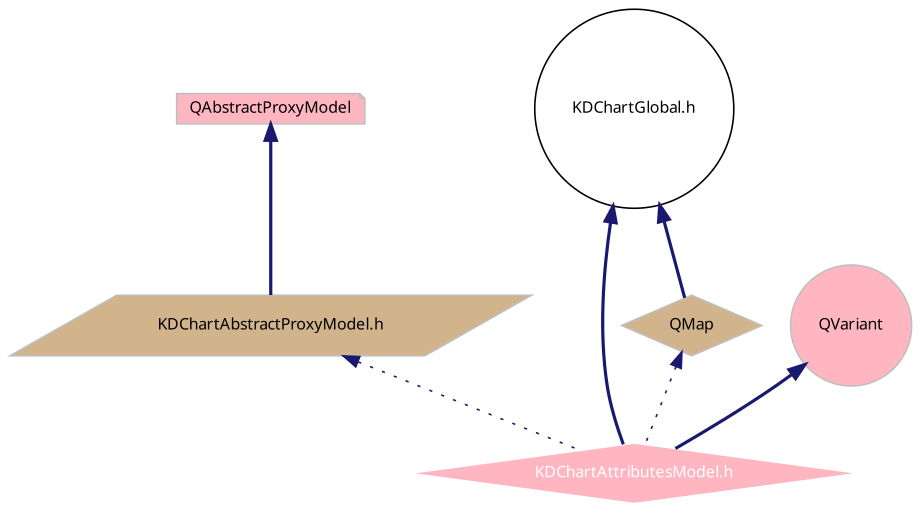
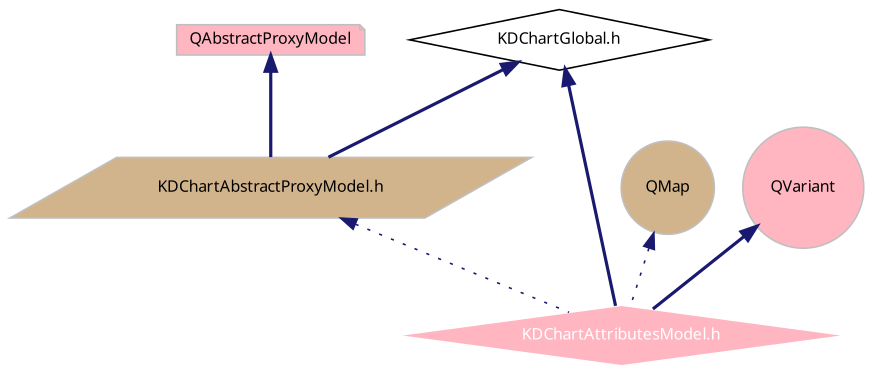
node "KDChartGlobal.h": shape circle -> diamond
edge "QMap" -> "KDChartGlobal.h": now "KDChartAbstractProxyModel.h" -> "KDChartGlobal.h"
node "QMap": shape diamond -> circle
